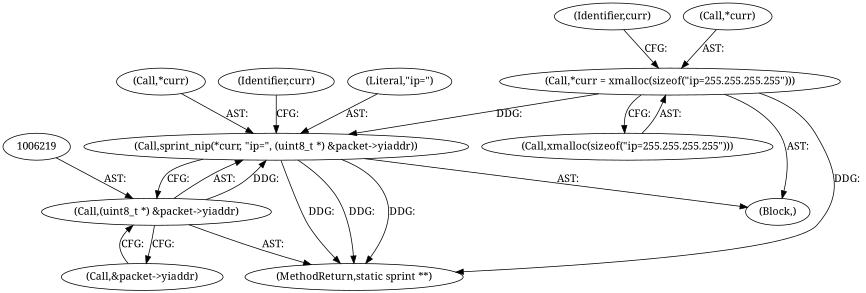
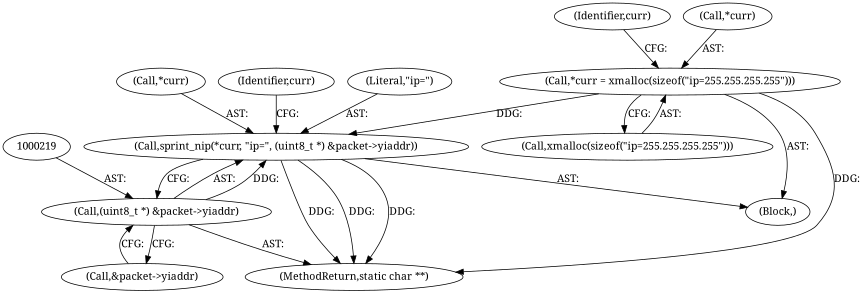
node "1006219": label "1006219" -> "1000219"
node "(MethodReturn,static sprint **)": label "(MethodReturn,static sprint **)" -> "(MethodReturn,static char **)"
